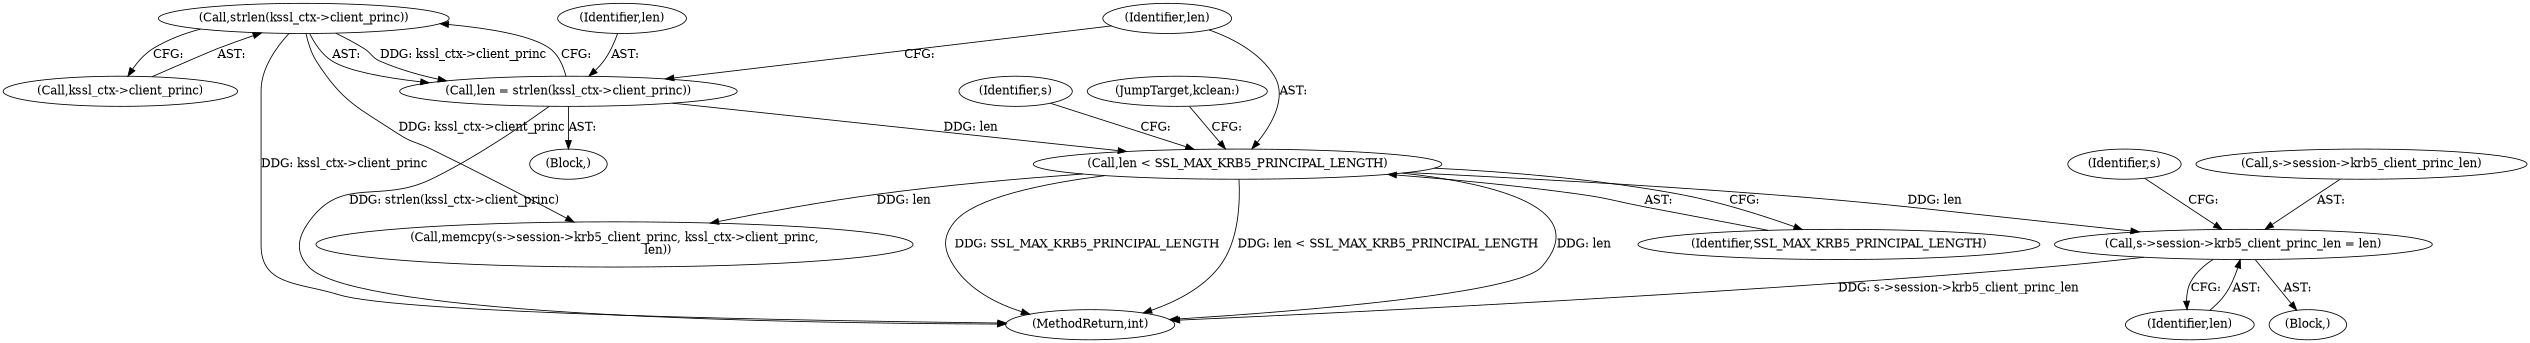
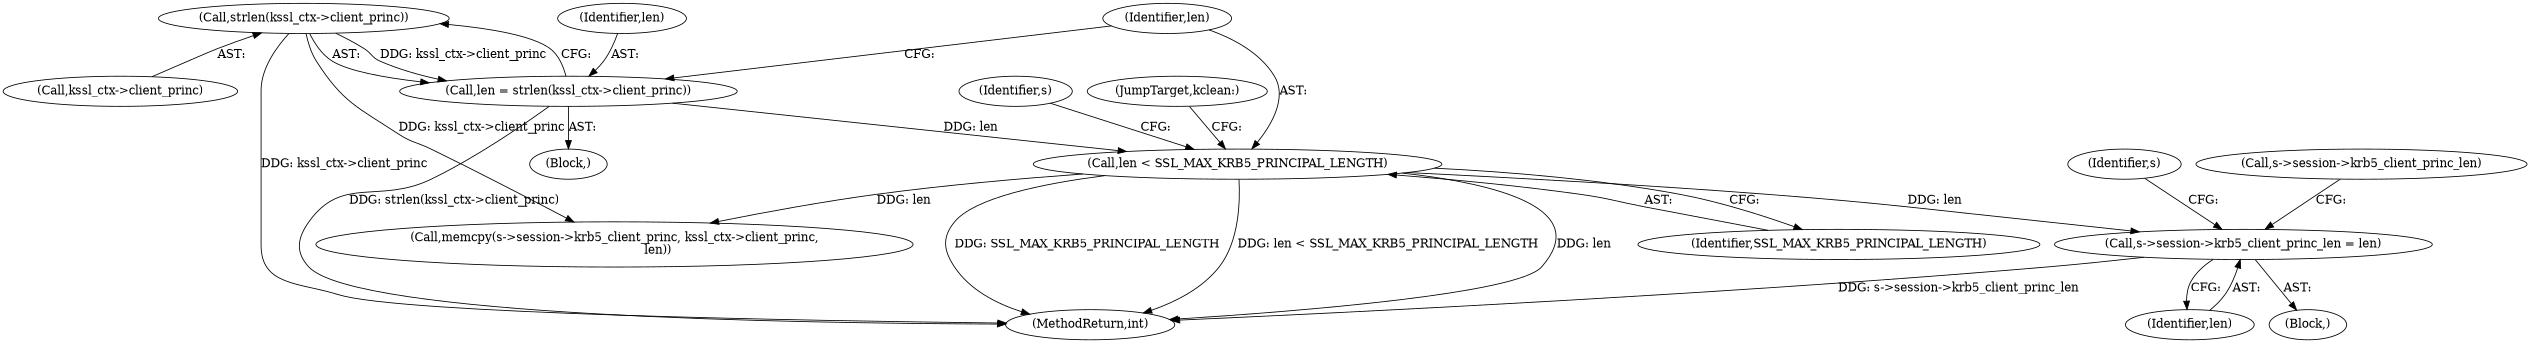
edge "(Call,strlen(kssl_ctx->client_princ))" -> "(Call,kssl_ctx->client_princ)": removed, label "CFG:"
edge "(Call,s->session->krb5_client_princ_len)" -> "(Call,s->session->krb5_client_princ_len = len)": label "AST: " -> "CFG: "
